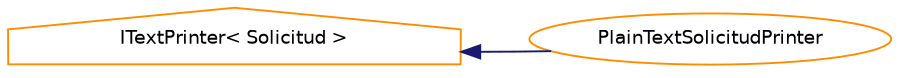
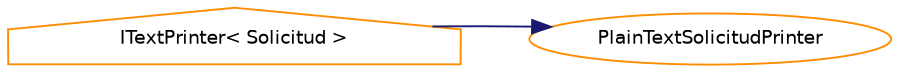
edge "PlainTextSolicitudPrinter" -> "ITextPrinter< Solicitud >": reversed
